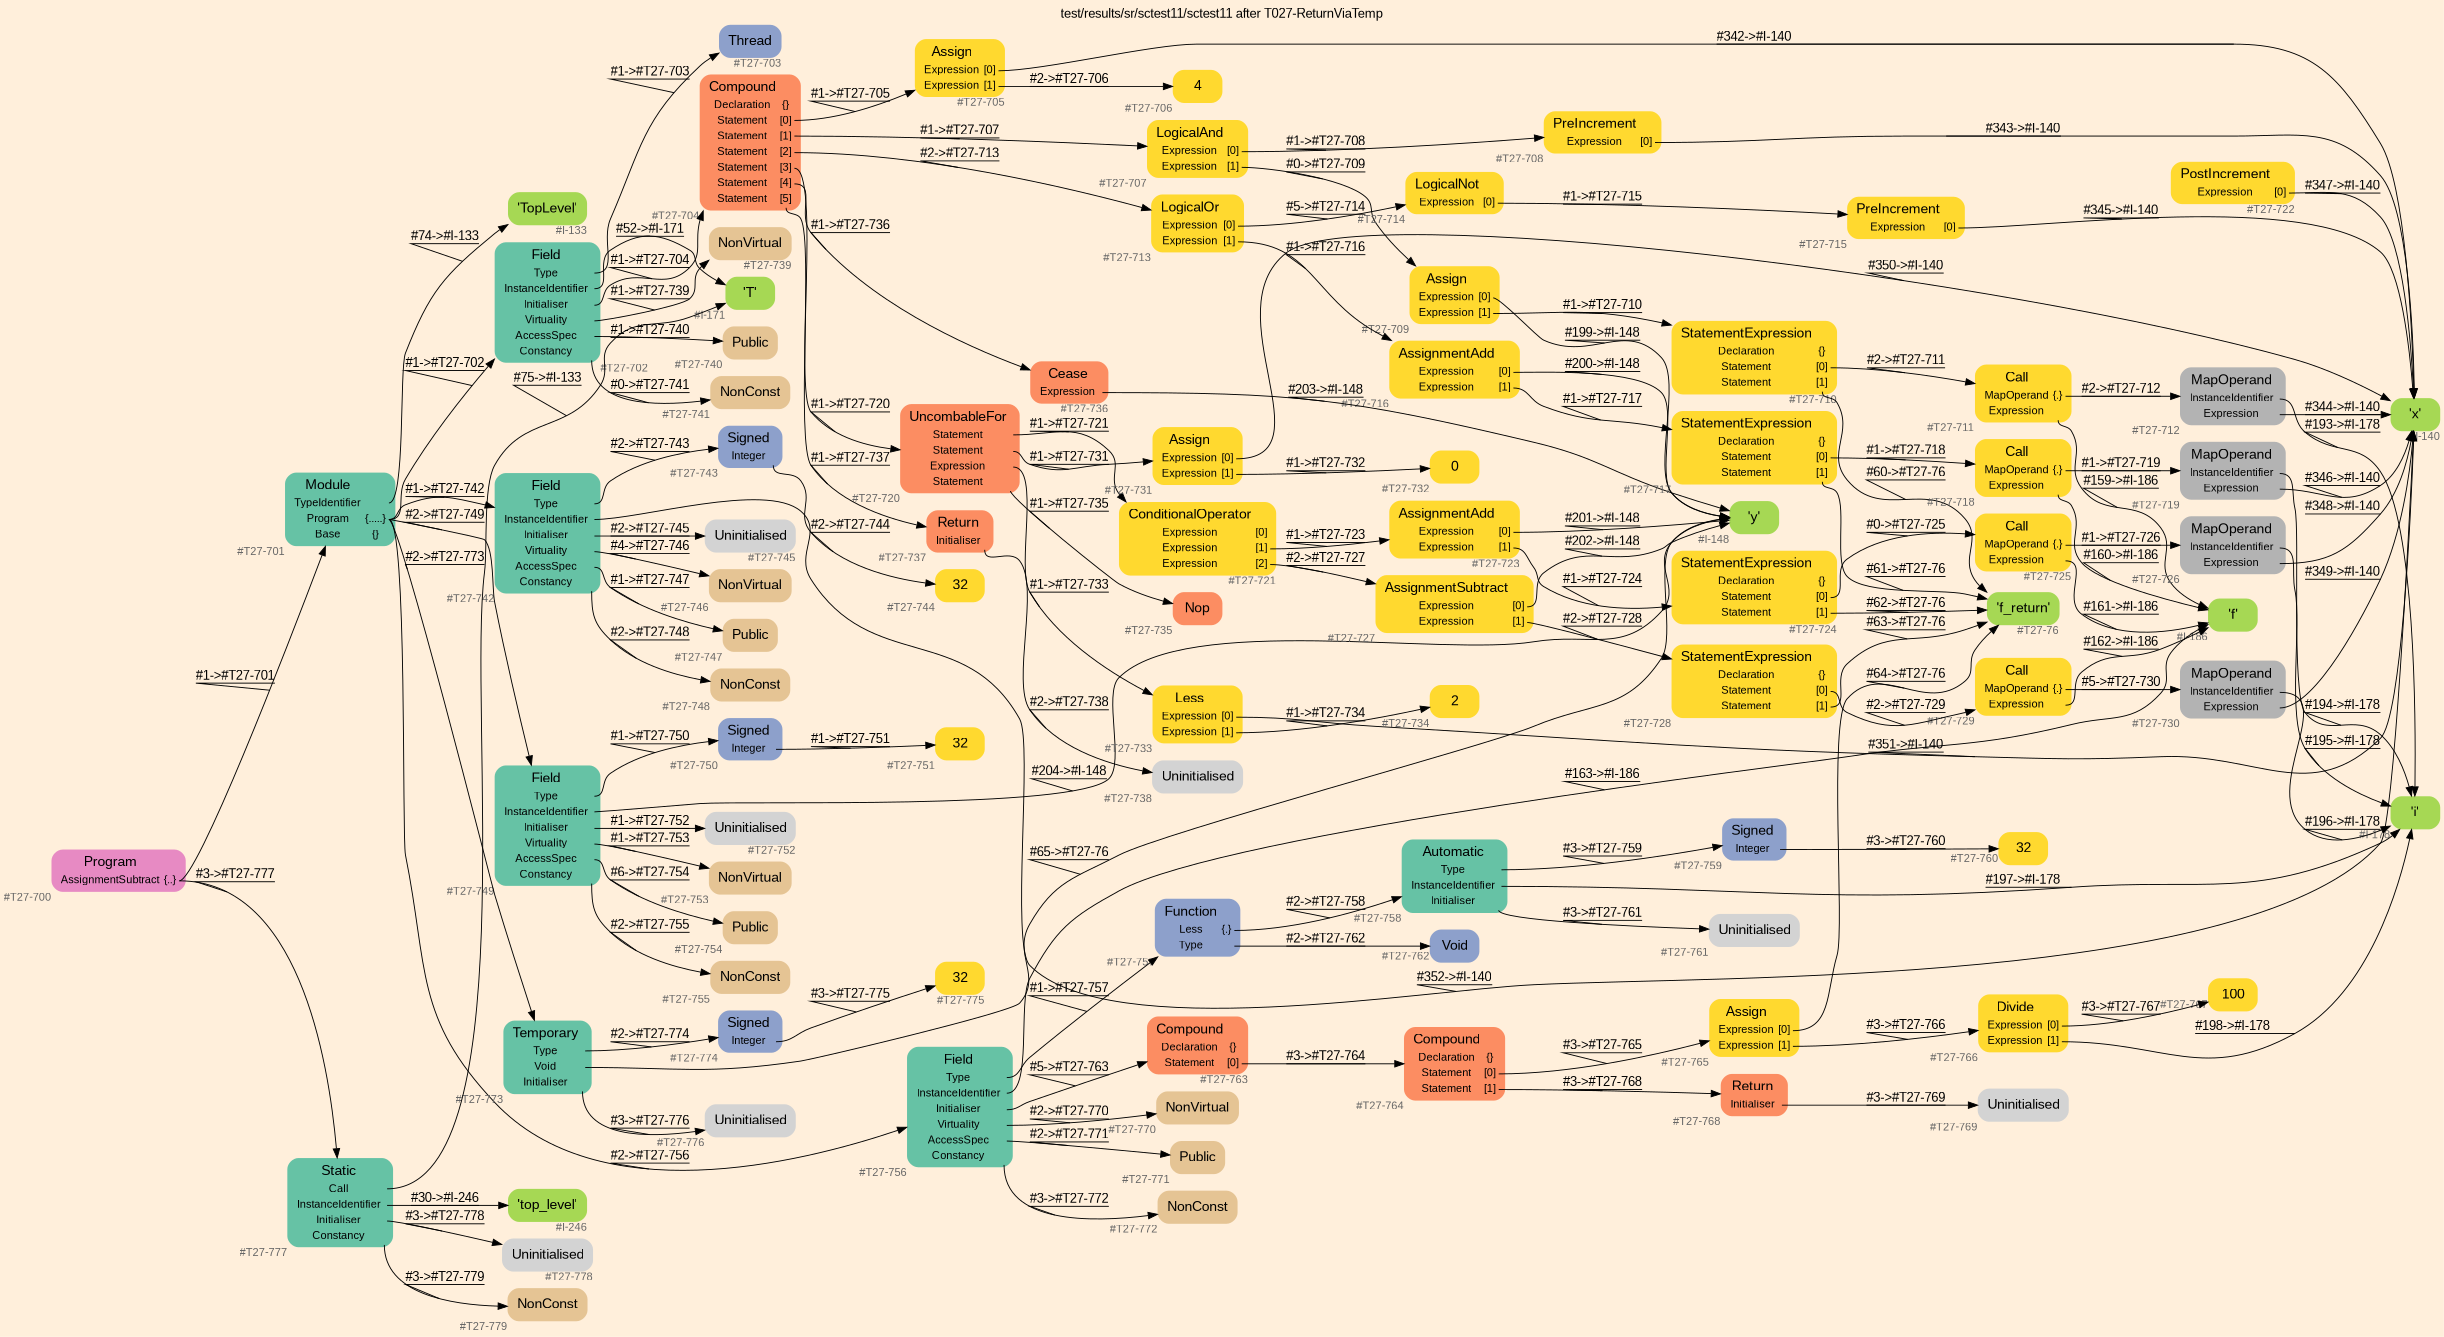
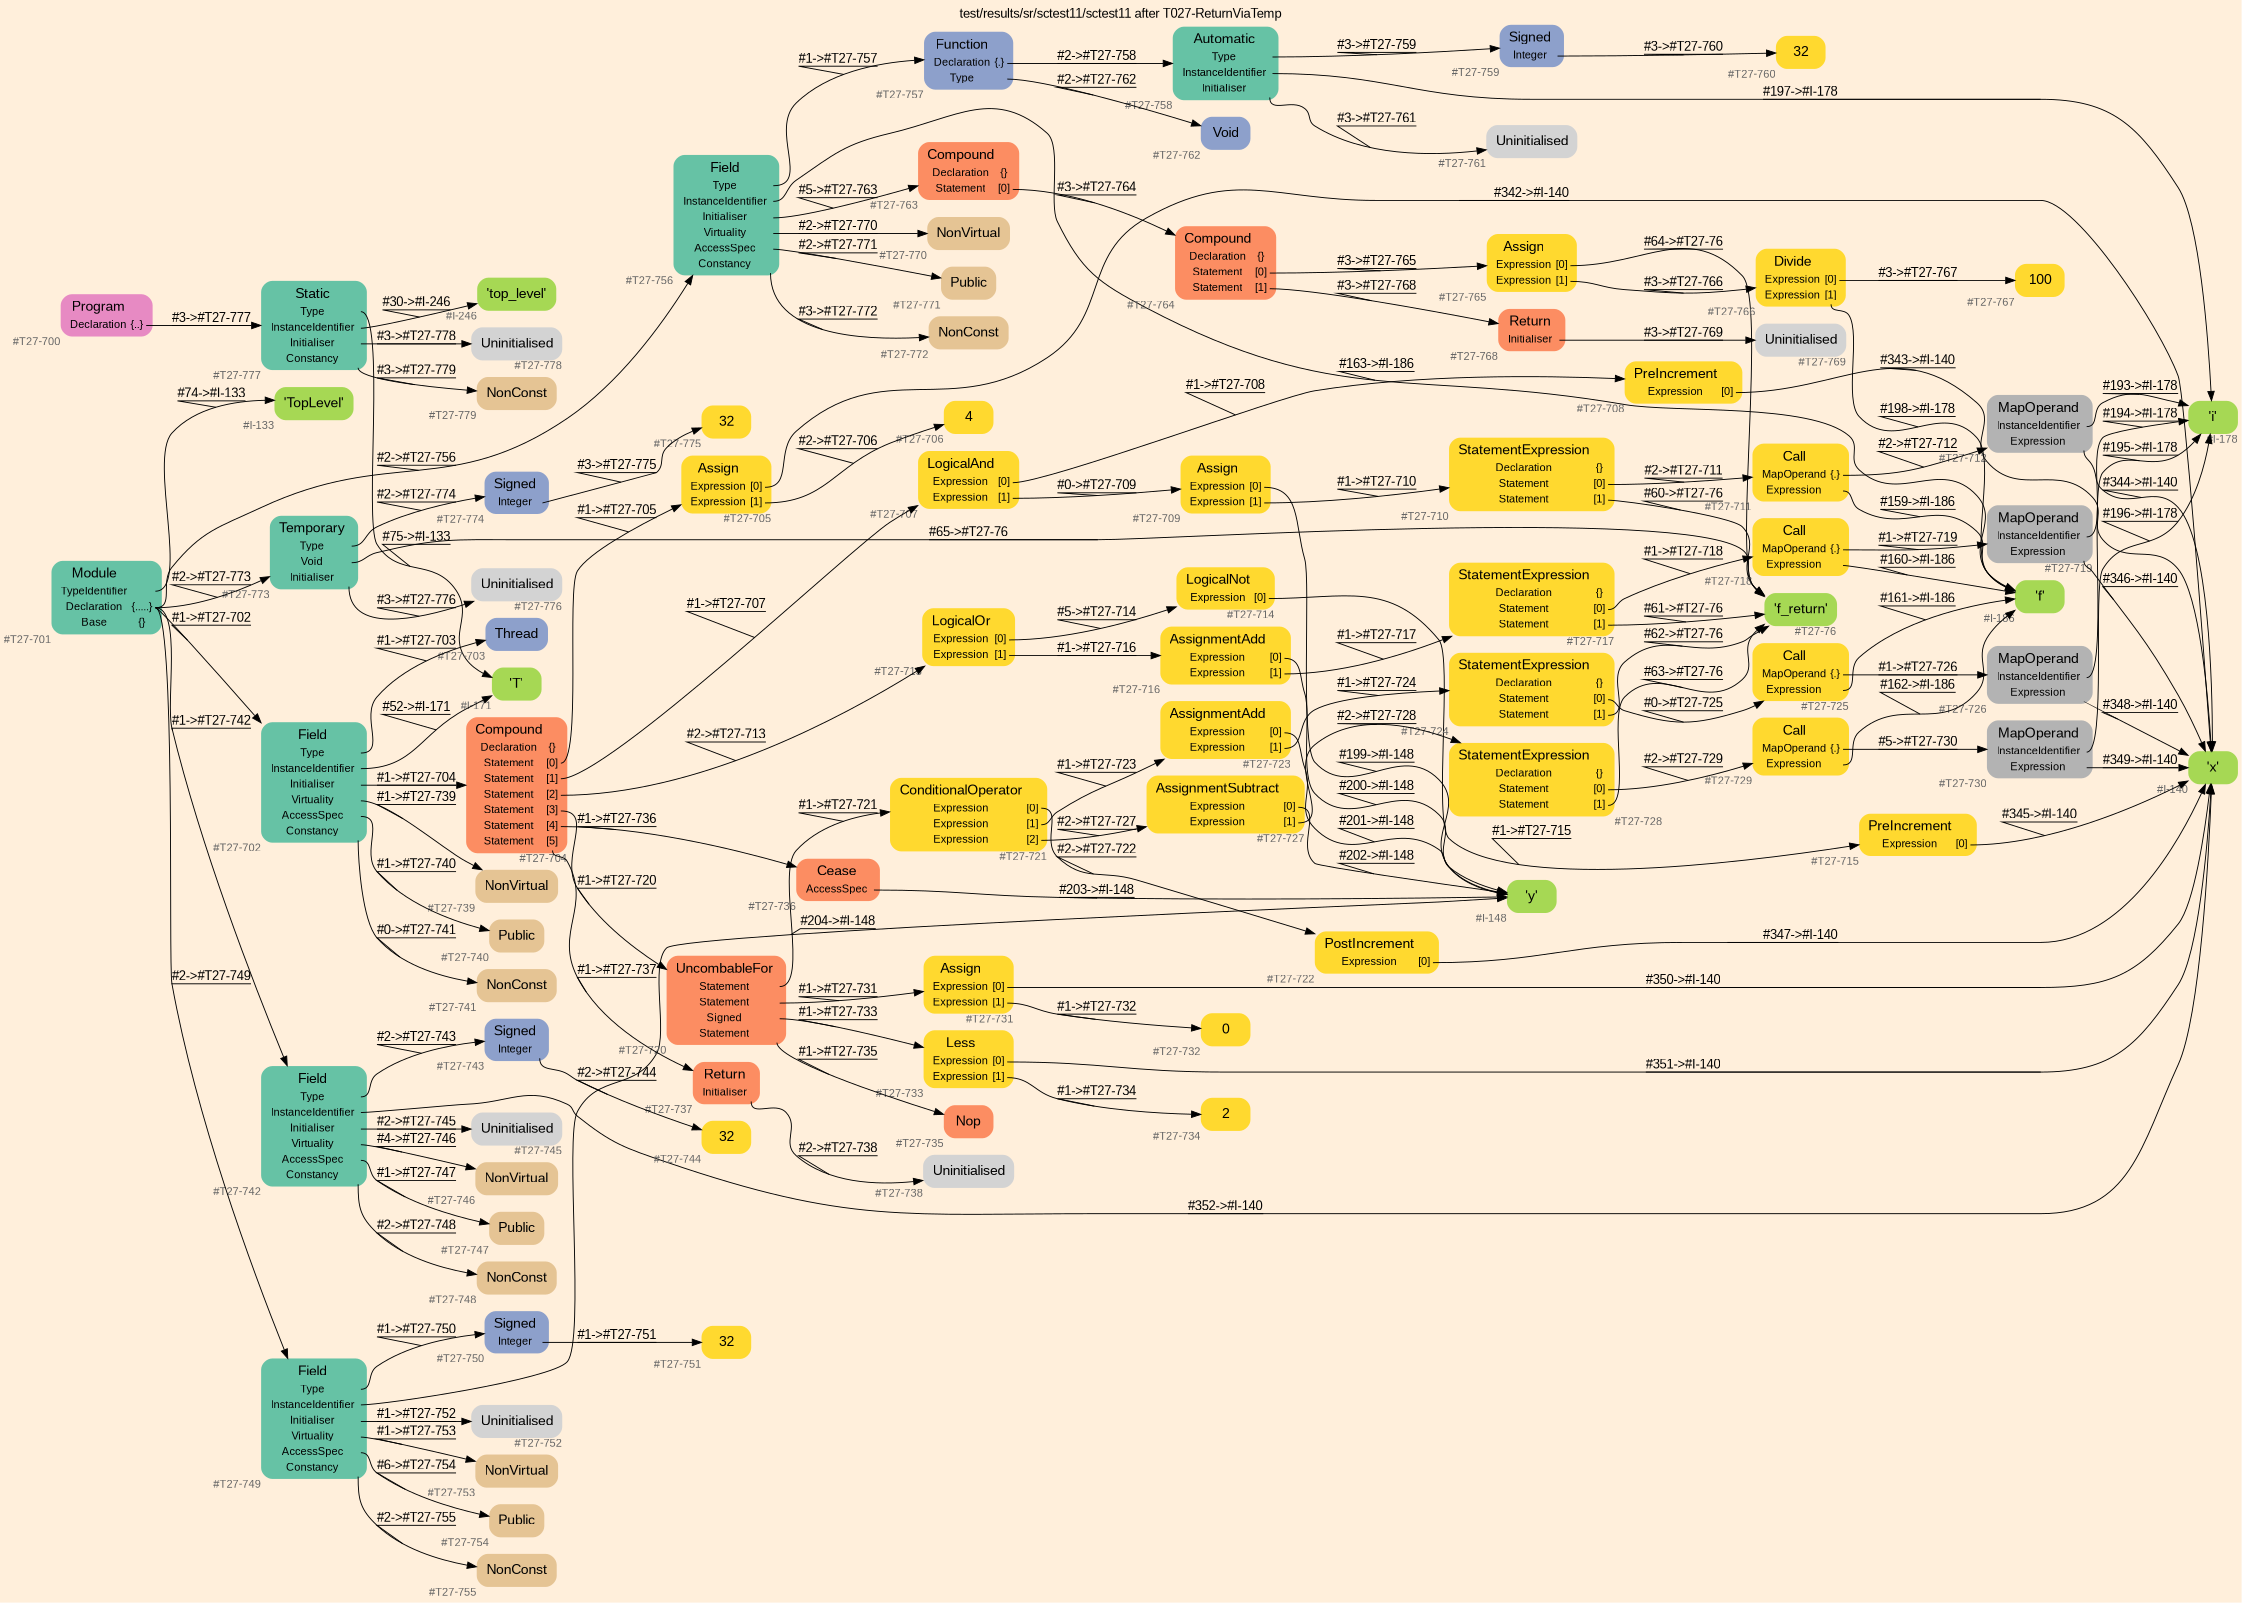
node "Cease": text "Expression" -> "AccessSpec"
node "UncombableFor": text "Expression" -> "Signed"
node "Module": text "Program" -> "Declaration"
edge "Program" -> "Module": removed, label "#1->#T27-701"
edge "Temporary" -> "'y'": now "Temporary" -> "'f_return'"
node "Program": text "AssignmentSubtract" -> "Declaration"
edge "ConditionalOperator" -> "PostIncrement": added, label "#2->#T27-722"
node "Function": text "Less" -> "Declaration"
edge "Divide" -> "'i'": now "Divide" -> "'f'"
node "Static": text "Call" -> "Type"
